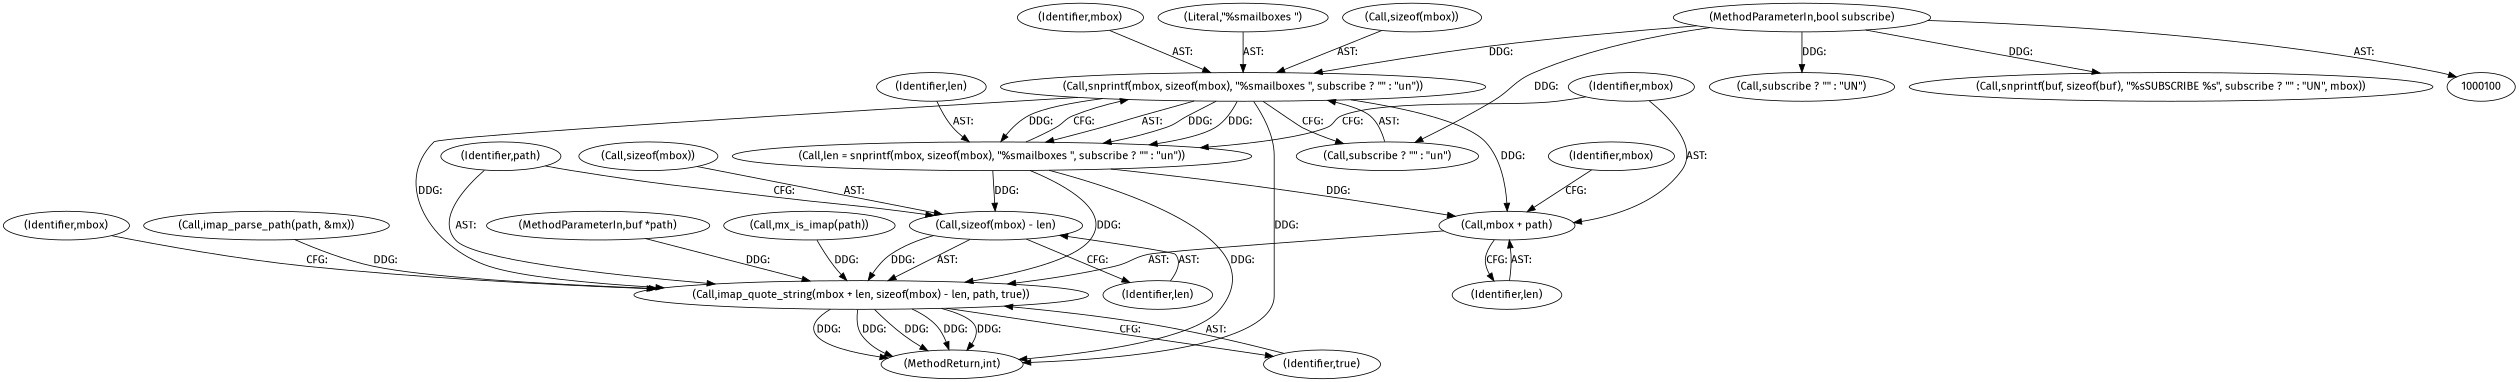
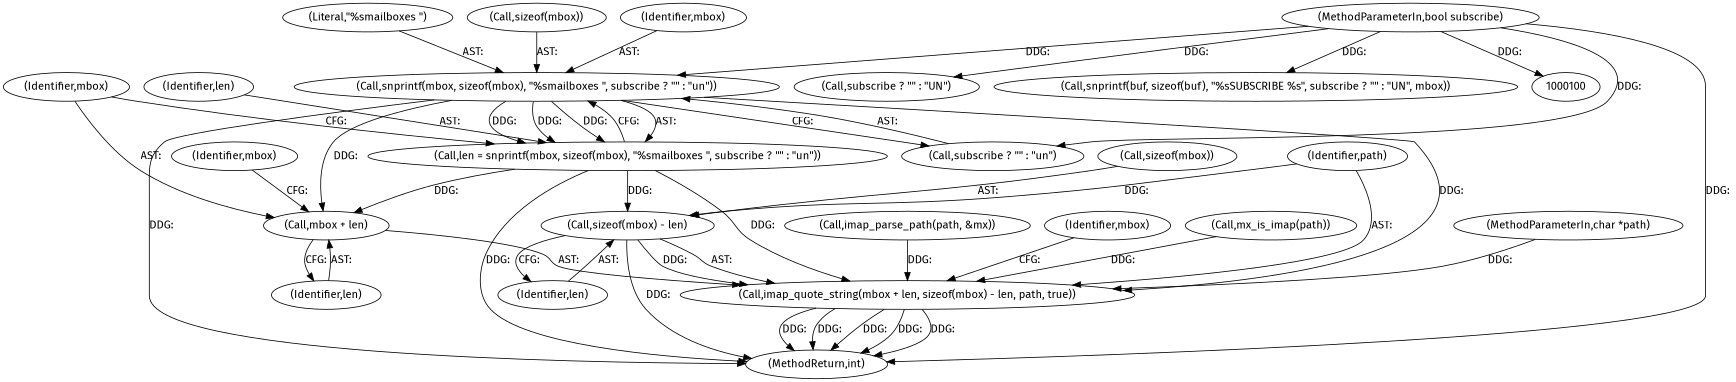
edge "(MethodParameterIn,bool subscribe)" -> "1000100": label "AST: " -> "DDG: "
edge "(Identifier,path)" -> "(Call,sizeof(mbox) - len)": label "CFG: " -> "DDG: "
node "(MethodParameterIn,buf *path)": label "(MethodParameterIn,buf *path)" -> "(MethodParameterIn,char *path)"
node "(Call,mbox + path)": label "(Call,mbox + path)" -> "(Call,mbox + len)"
edge "(Call,sizeof(mbox) - len)" -> "(MethodReturn,int)": added, label "DDG:"
edge "(MethodParameterIn,bool subscribe)" -> "(MethodReturn,int)": added, label "DDG:"
node "(Identifier,true)": removed
